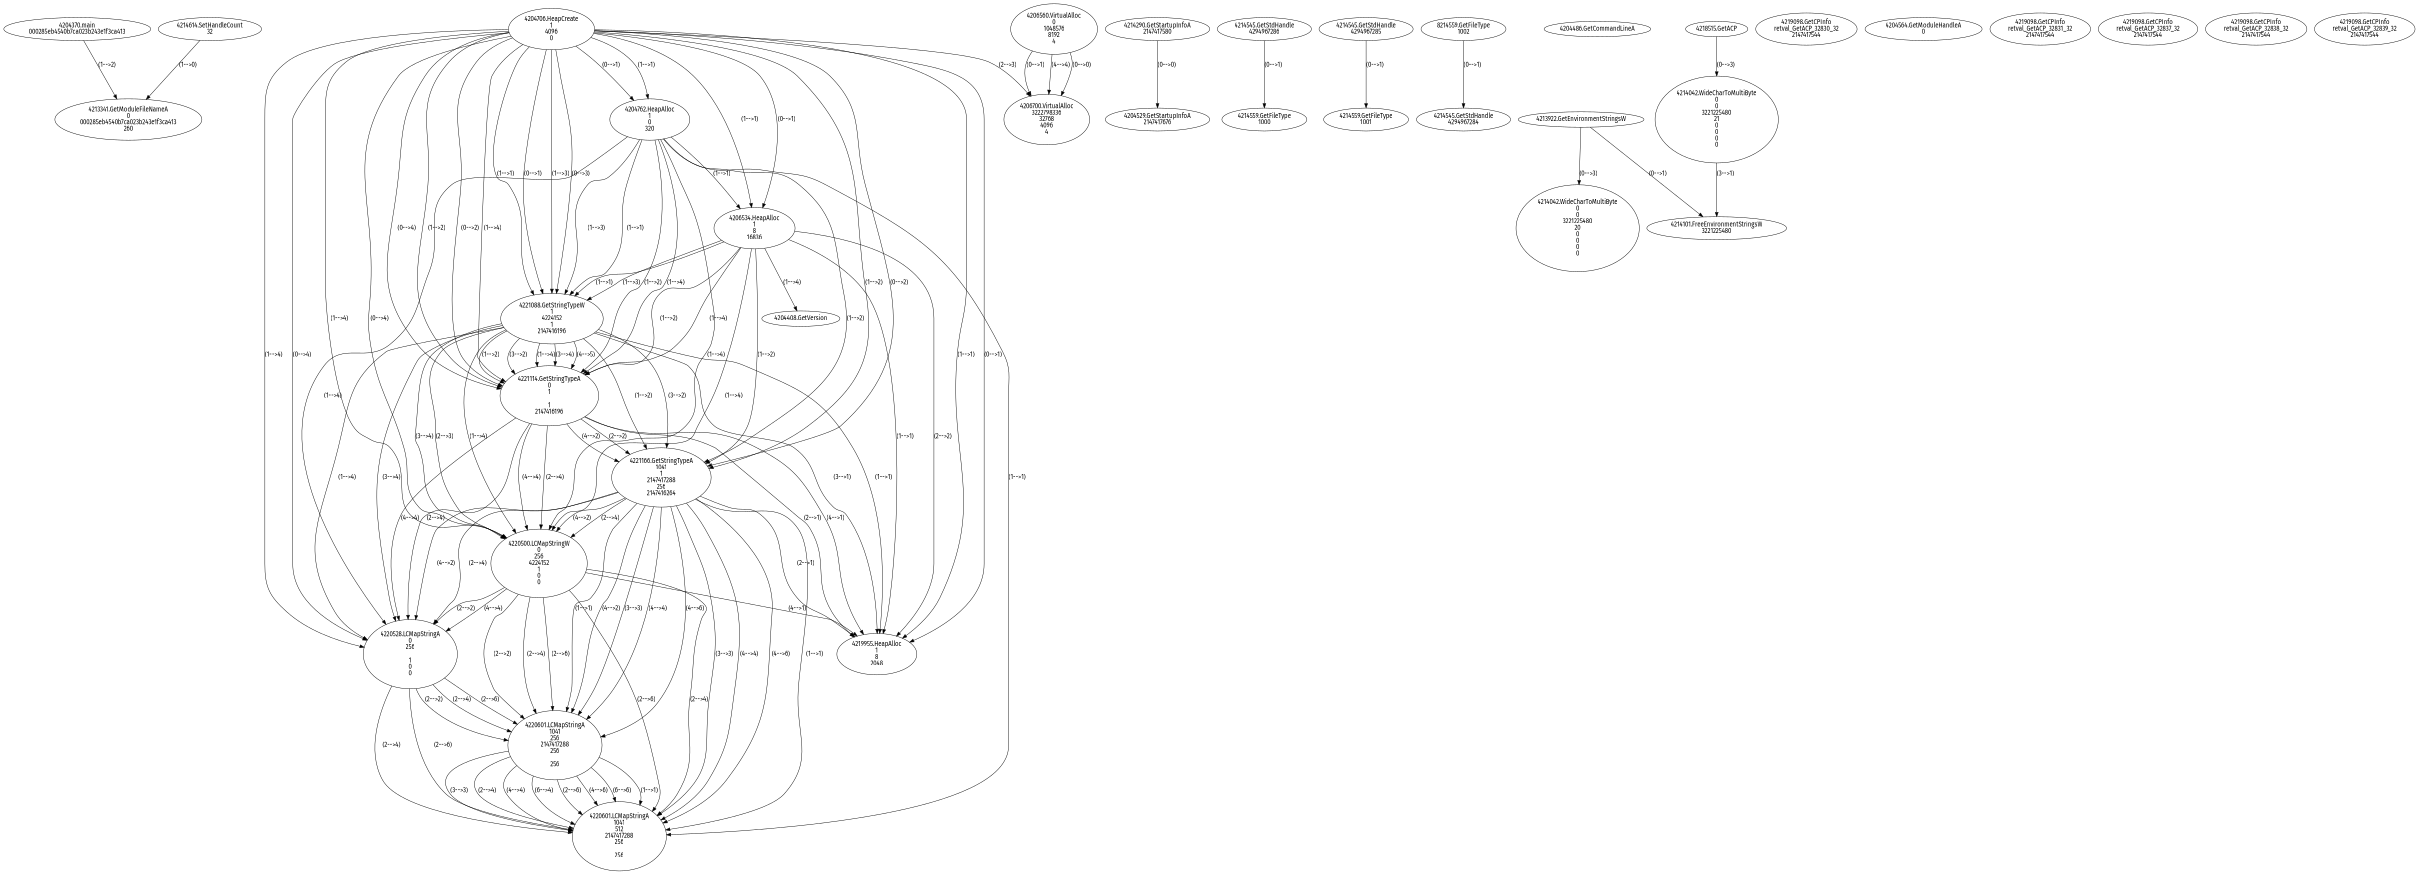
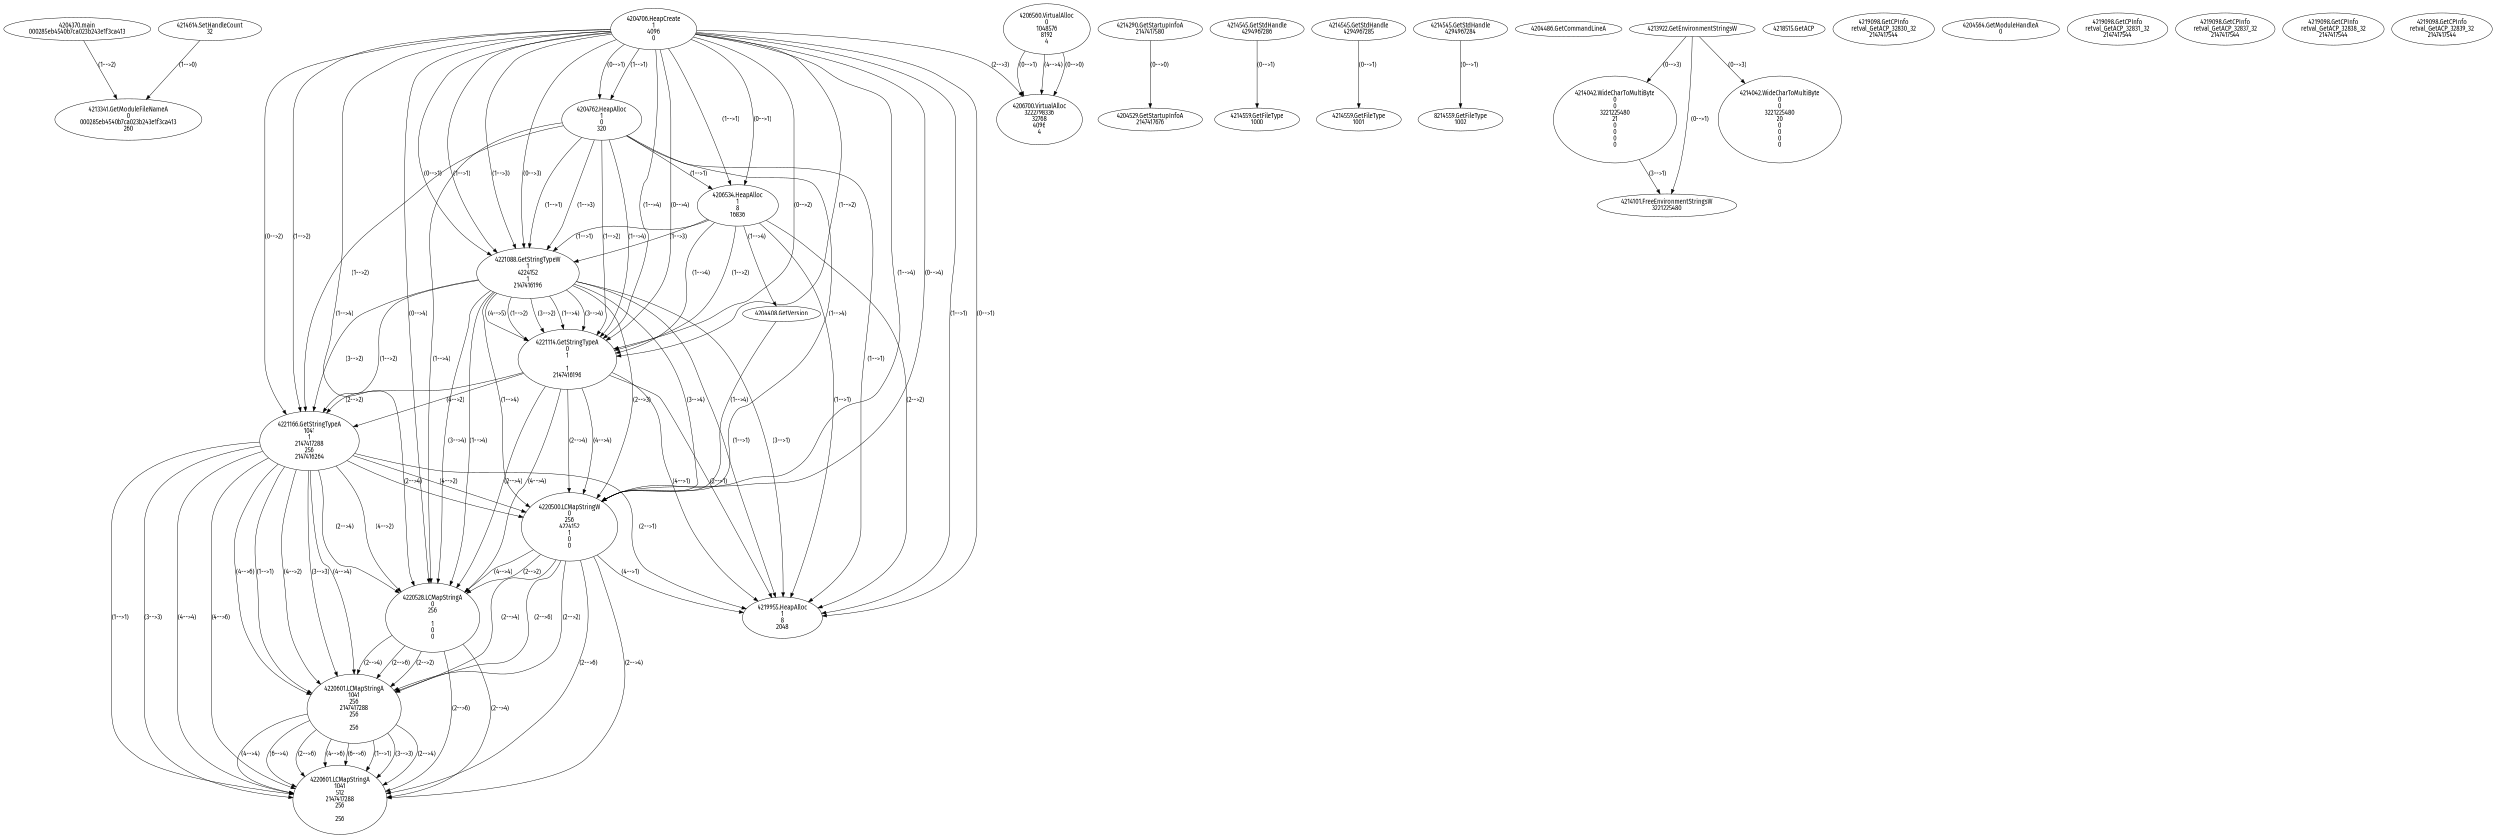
edge "4218515.GetACP" -> "4214042.WideCharToMultiByte 0 0 3221225480 21 0 0 0 0": now "4213922.GetEnvironmentStringsW" -> "4214042.WideCharToMultiByte 0 0 3221225480 21 0 0 0 0"
edge "8214559.GetFileType 1002" -> "4214545.GetStdHandle 4294967284": reversed
edge "4206534.HeapAlloc 1 8 16836" -> "4221166.GetStringTypeA 1041 1 2147417288 256 2147416264": removed, label "(1-->2)"
edge "4206534.HeapAlloc 1 8 16836" -> "4220500.LCMapStringW 0 256 4224152 1 0 0": now "4204408.GetVersion" -> "4220500.LCMapStringW 0 256 4224152 1 0 0"
edge "4204762.HeapAlloc 1 0 320" -> "4220601.LCMapStringA 1041 512 2147417288 256 256": now "4204762.HeapAlloc 1 0 320" -> "4219955.HeapAlloc 1 8 2048"
